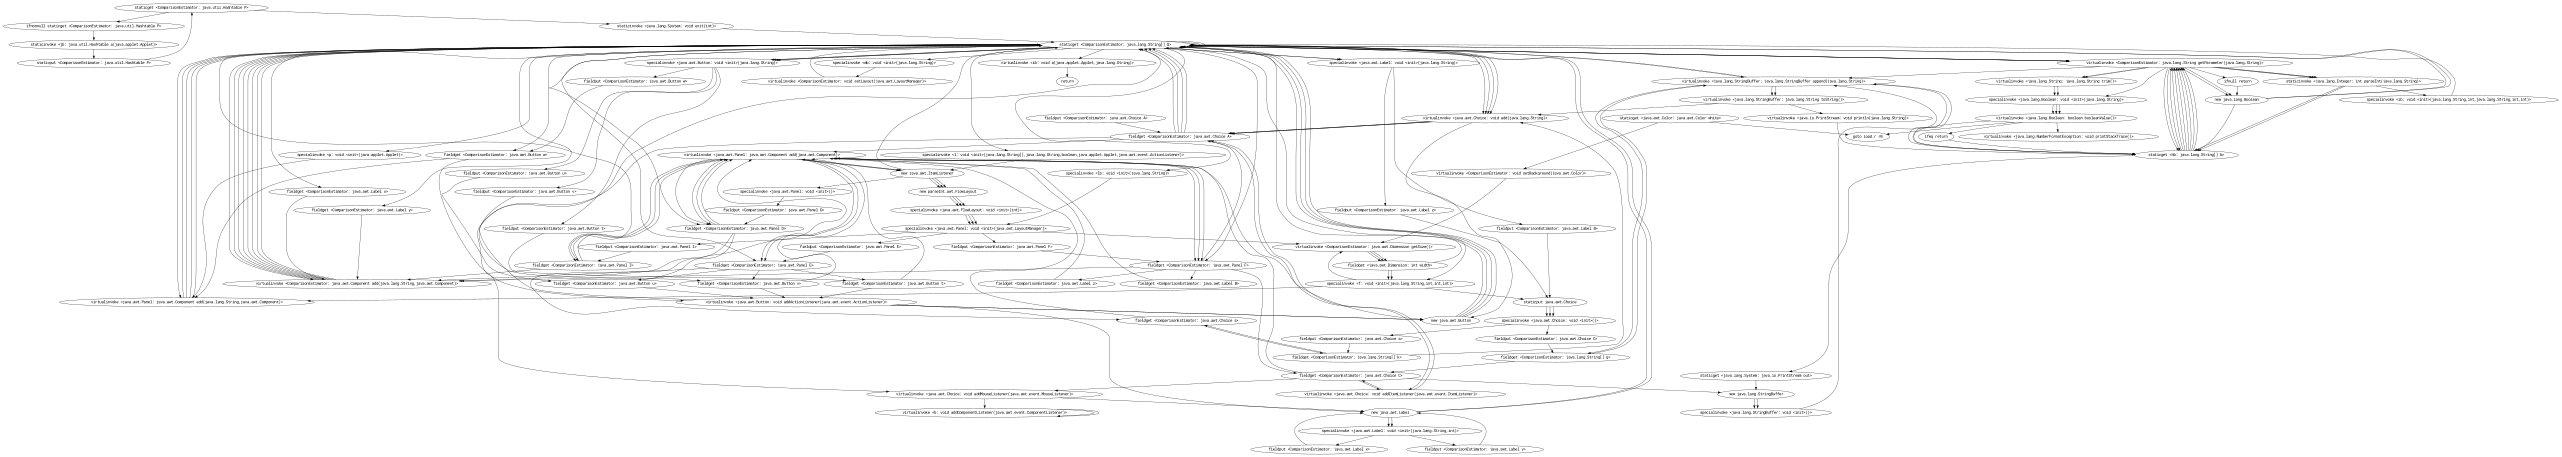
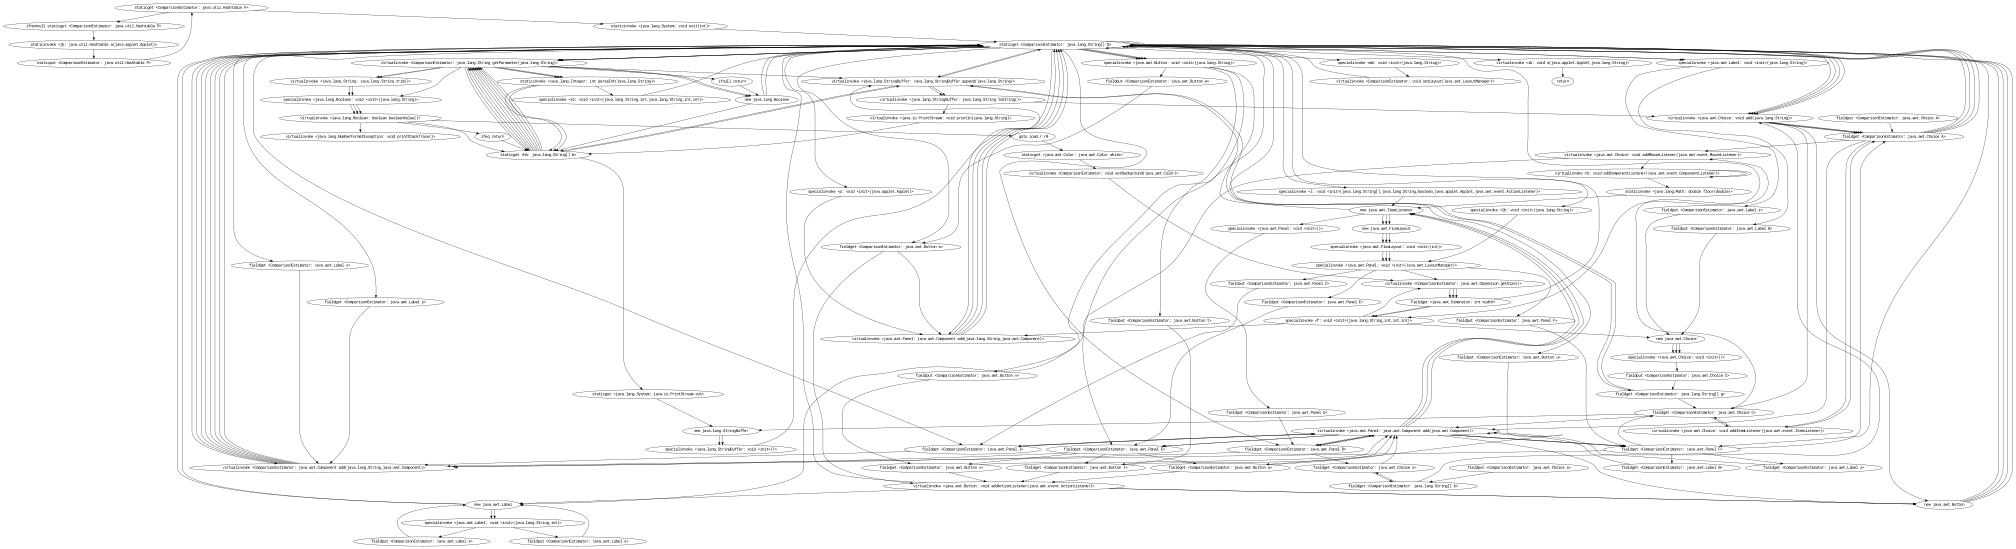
edge "staticget <java.awt.Color: java.awt.Color white>" -> "goto load.r r0": reversed
node "new parseInt.awt.FlowLayout": label "new parseInt.awt.FlowLayout" -> "new java.awt.FlowLayout"
node "staticinvoke <java.lang.Math: double floor(double)>": added
edge "virtualinvoke <java.awt.Choice: void add(java.lang.String)>" -> "fieldget <ComparisonEstimator: java.awt.Choice C>": added
node "staticput java.awt.Choice": label "staticput java.awt.Choice" -> "new java.awt.Choice"
edge "specialinvoke <java.awt.Choice: void <init>()>" -> "fieldput <ComparisonEstimator: java.awt.Choice s>": removed
